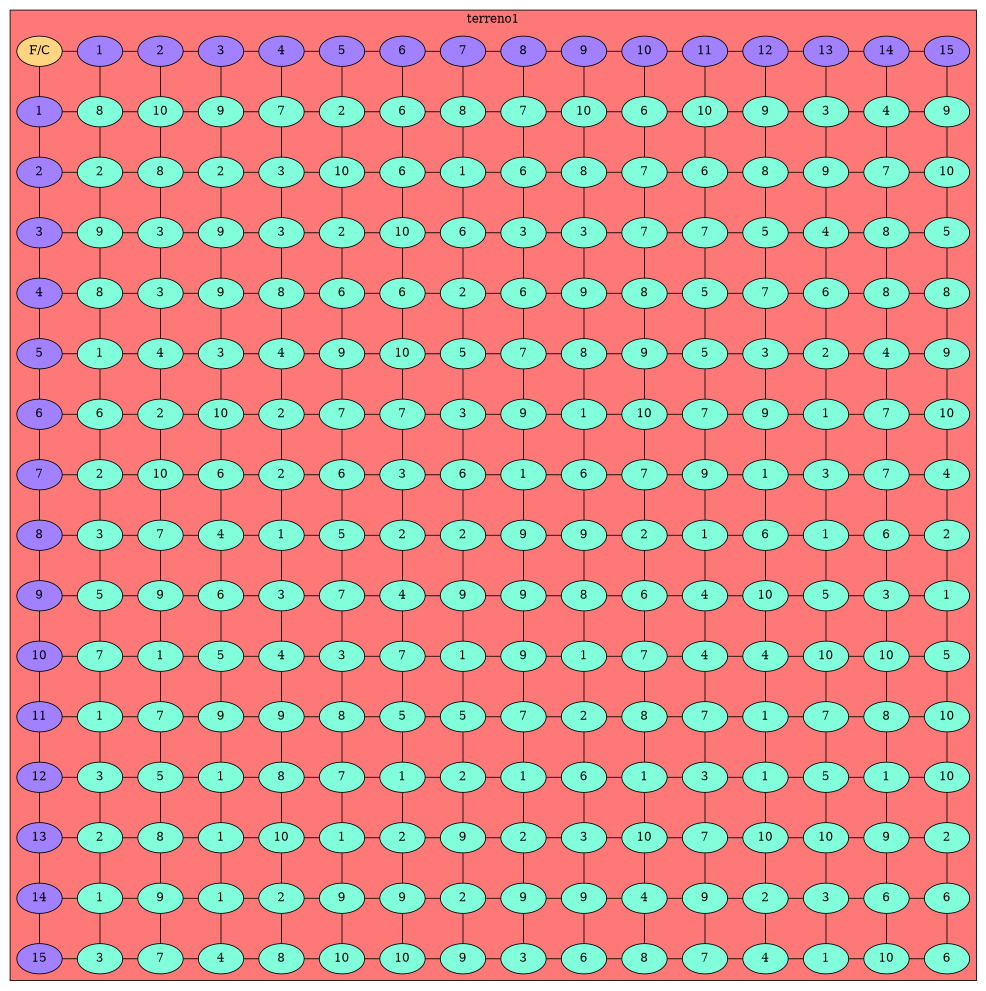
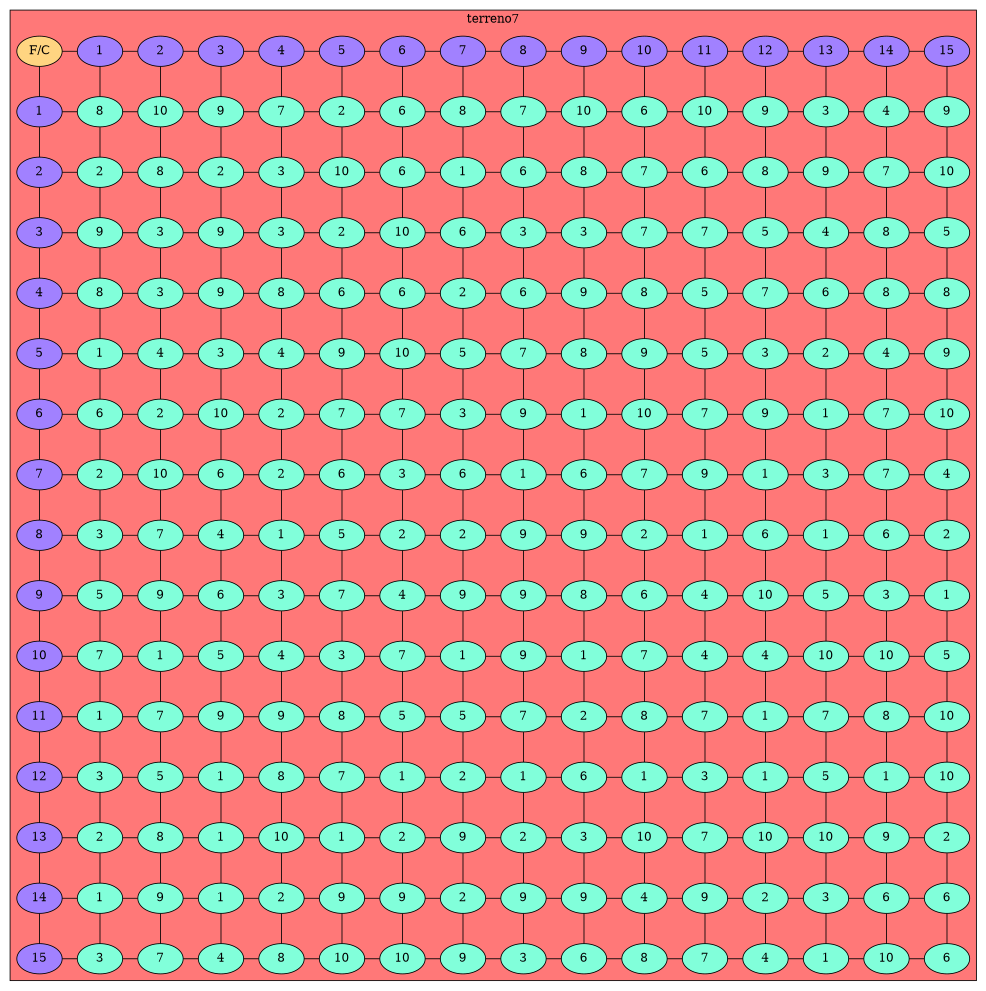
cluster " terreno1 ": label " terreno1 " -> " terreno7 "
